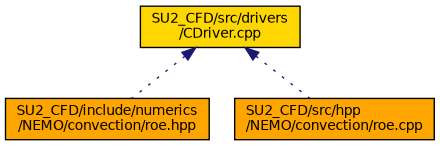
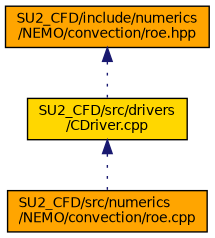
edge "SU2_CFD/include/numerics /NEMO/convection/roe.hpp" -> "SU2_CFD/src/drivers /CDriver.cpp": reversed
node "SU2_CFD/src/hpp /NEMO/convection/roe.cpp": label "SU2_CFD/src/hpp /NEMO/convection/roe.cpp" -> "SU2_CFD/src/numerics /NEMO/convection/roe.cpp"
